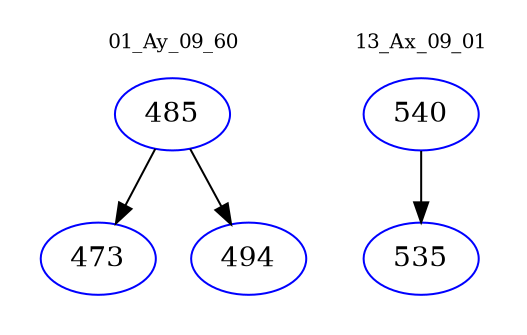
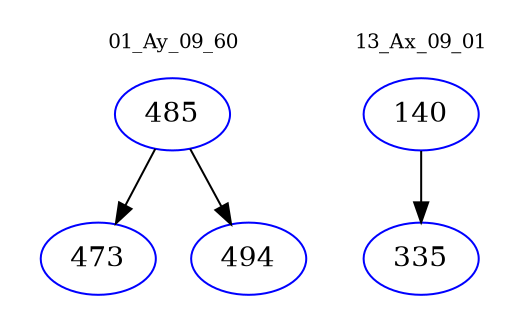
node "540": label "540" -> "140"
node "535": label "535" -> "335"
